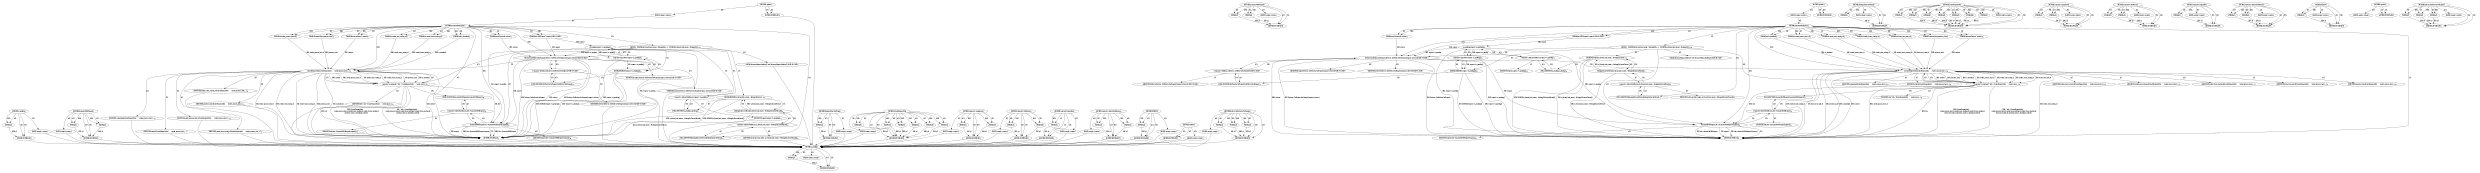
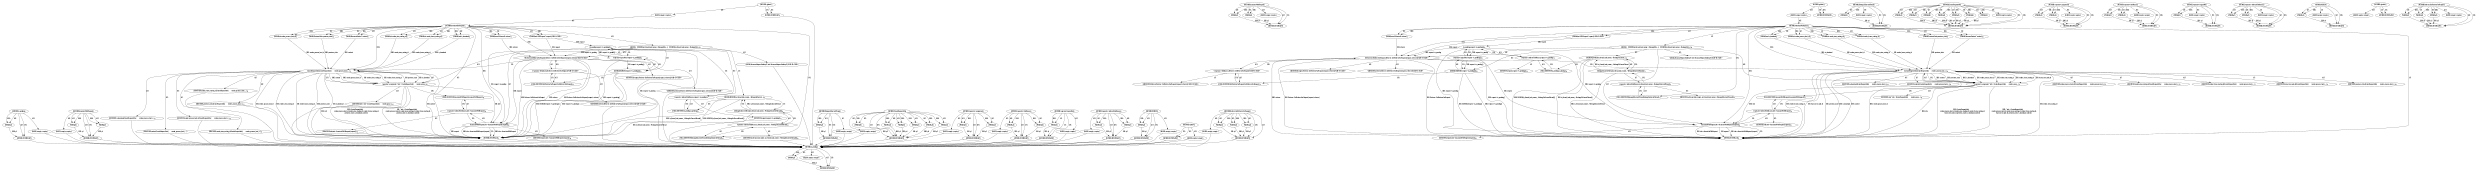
node "(PARAM,int frame_tree_node_id)": removed
